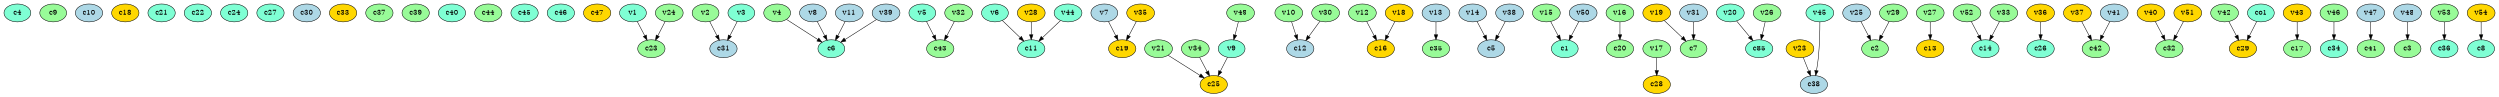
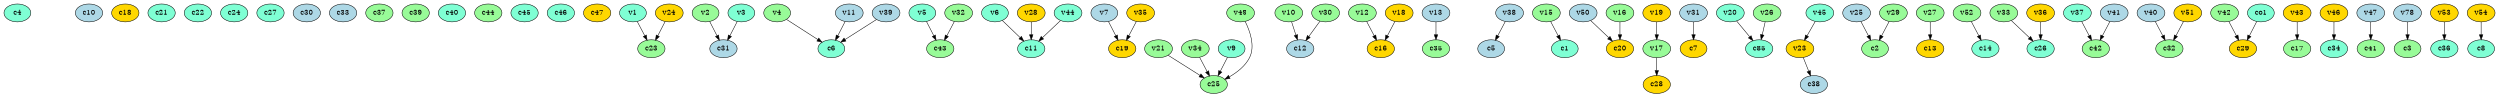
node "c9": removed
node "c33": fillcolor gold -> lightblue
node "v24": fillcolor palegreen -> gold
node "v8": removed
node "v14": removed
node "v37": fillcolor gold -> aquamarine
node "v40": fillcolor gold -> lightblue
node "v46": fillcolor palegreen -> gold
node "v48": label "v48" -> "v78"
node "v53": fillcolor palegreen -> gold
edge "v49" -> "v9": now "v49" -> "c25"
edge "v50" -> "c1": now "v50" -> "c20"
edge "v19" -> "c7": now "v19" -> "v17"
edge "v33" -> "c14": now "v33" -> "c26"
edge "v45" -> "c38": now "v45" -> "v23"
node "c20": fillcolor palegreen -> gold
node "c7": fillcolor palegreen -> gold
node "c25": fillcolor gold -> palegreen
